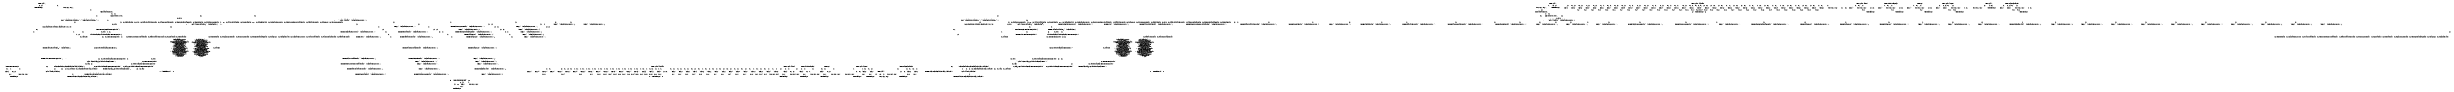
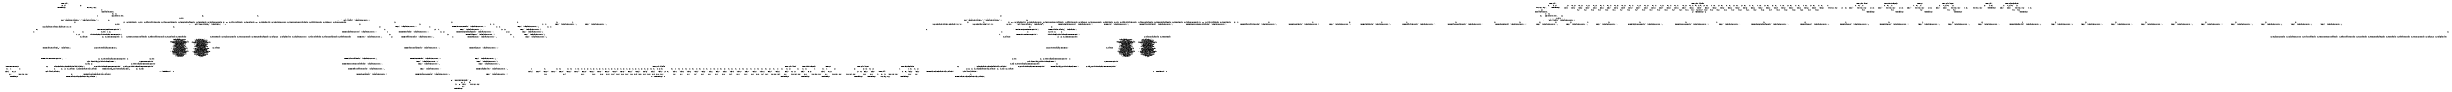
node "<(LOCAL,WKPageRef wkPage: WKPageRef)<SUB>40</SUB>>": added
